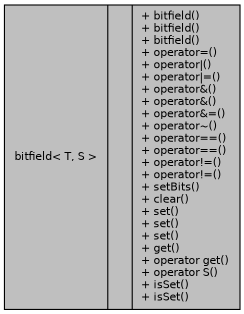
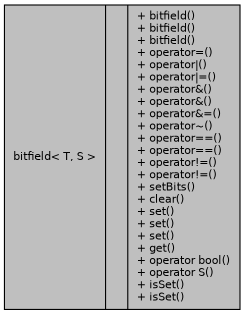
node "bitfield< T, S >": text "+ operator get()" -> "+ operator bool()"
